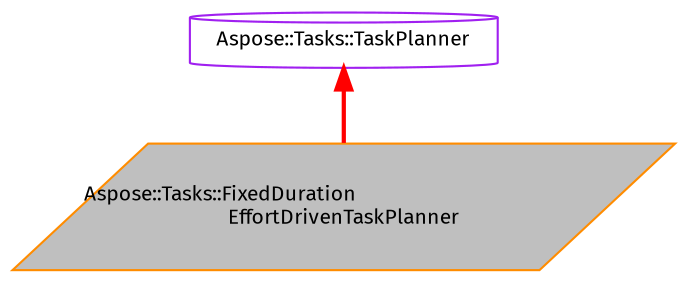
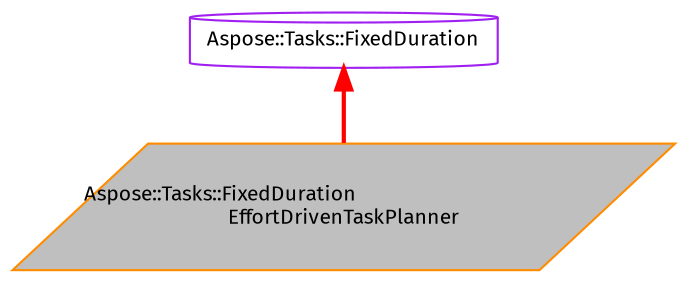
node "Aspose::Tasks::TaskPlanner": label "Aspose::Tasks::TaskPlanner" -> "Aspose::Tasks::FixedDuration"
